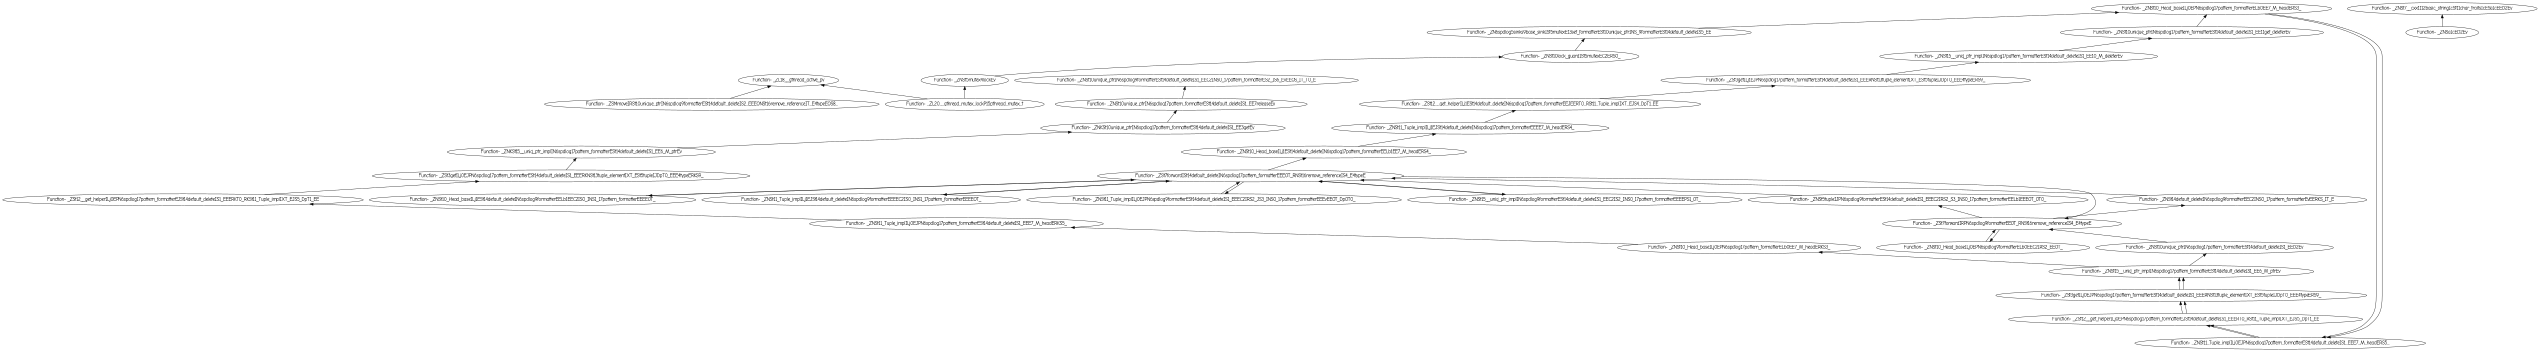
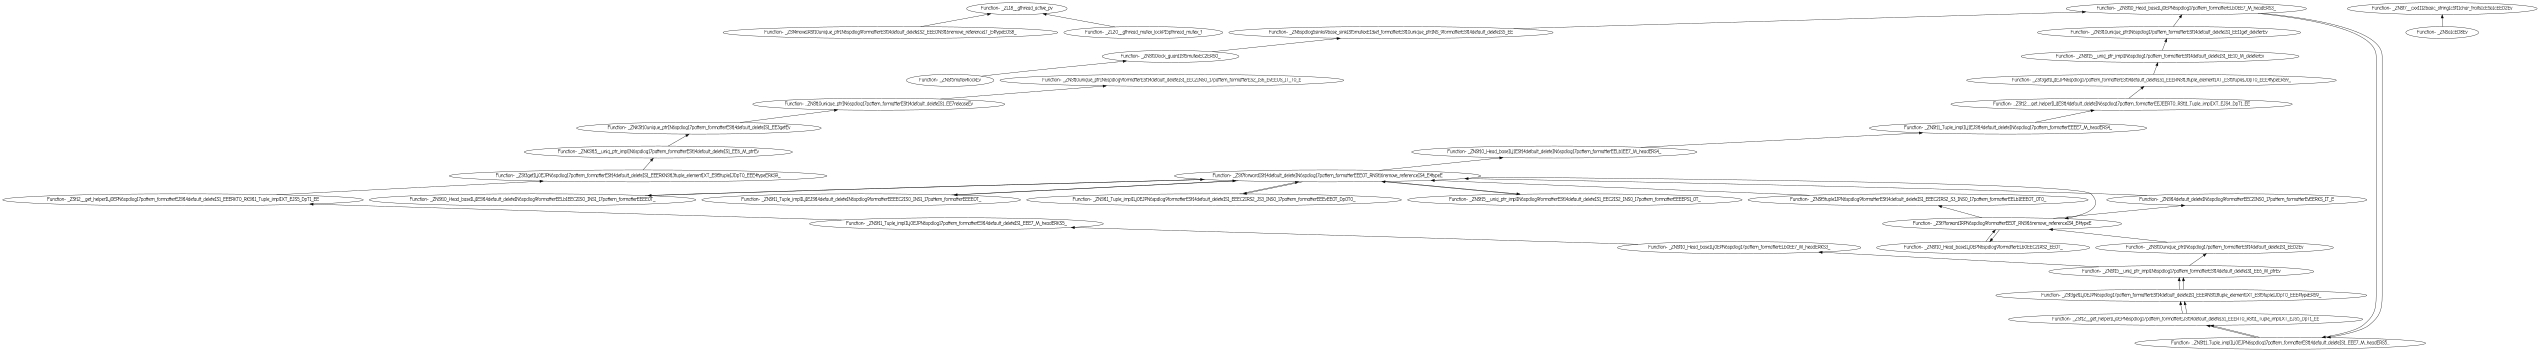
node "Function- _ZNSaIcED2Ev": label "Function- _ZNSaIcED2Ev" -> "Function- _ZNSaIcED8Ev"
edge "Function- _ZL20__gthread_mutex_lockP15pthread_mutex_t" -> "Function- _ZNSt5mutex4lockEv": removed
